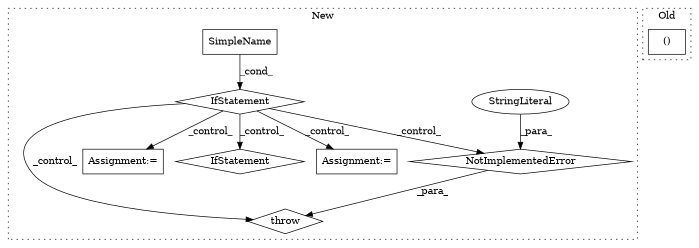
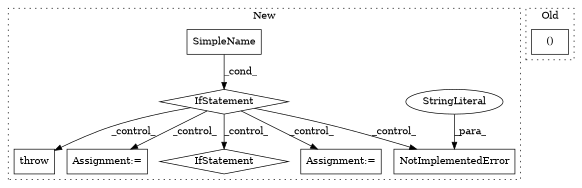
node "NotImplementedError": shape diamond -> box
edge "NotImplementedError" -> "throw": removed, label "_para_"
node "throw": shape diamond -> box
